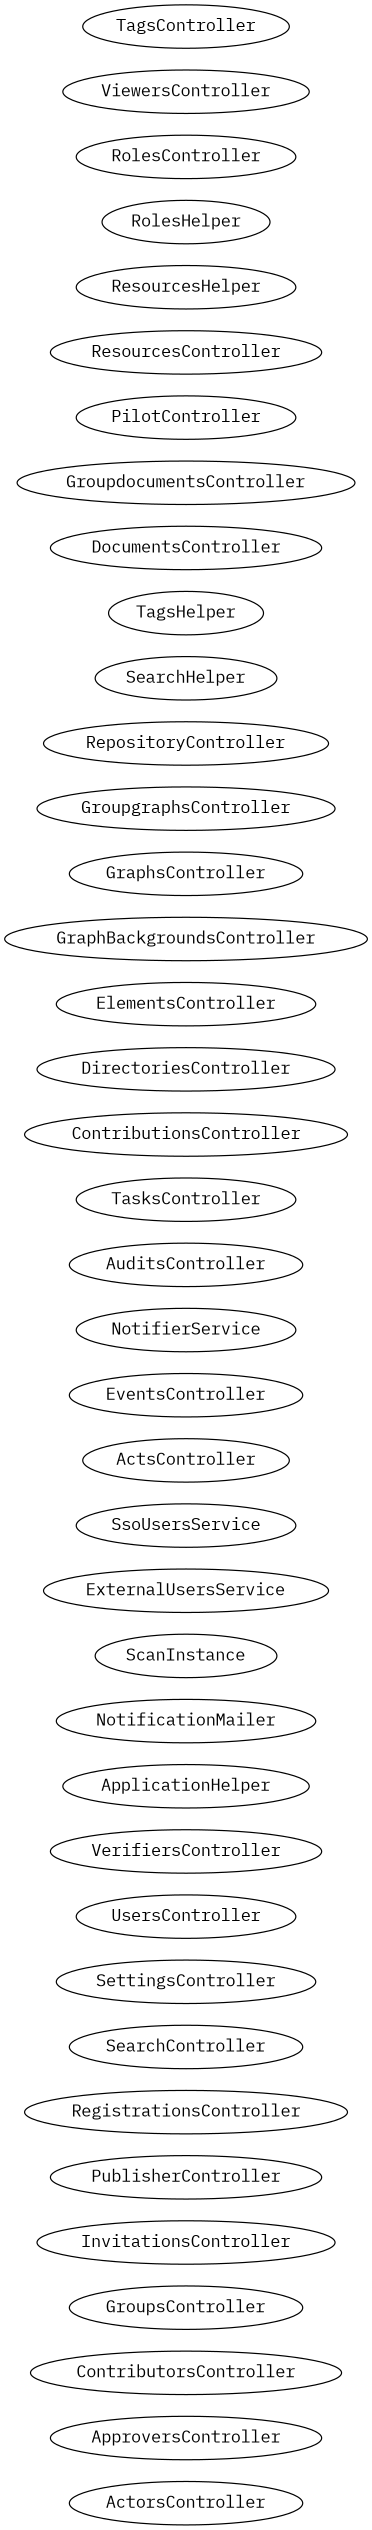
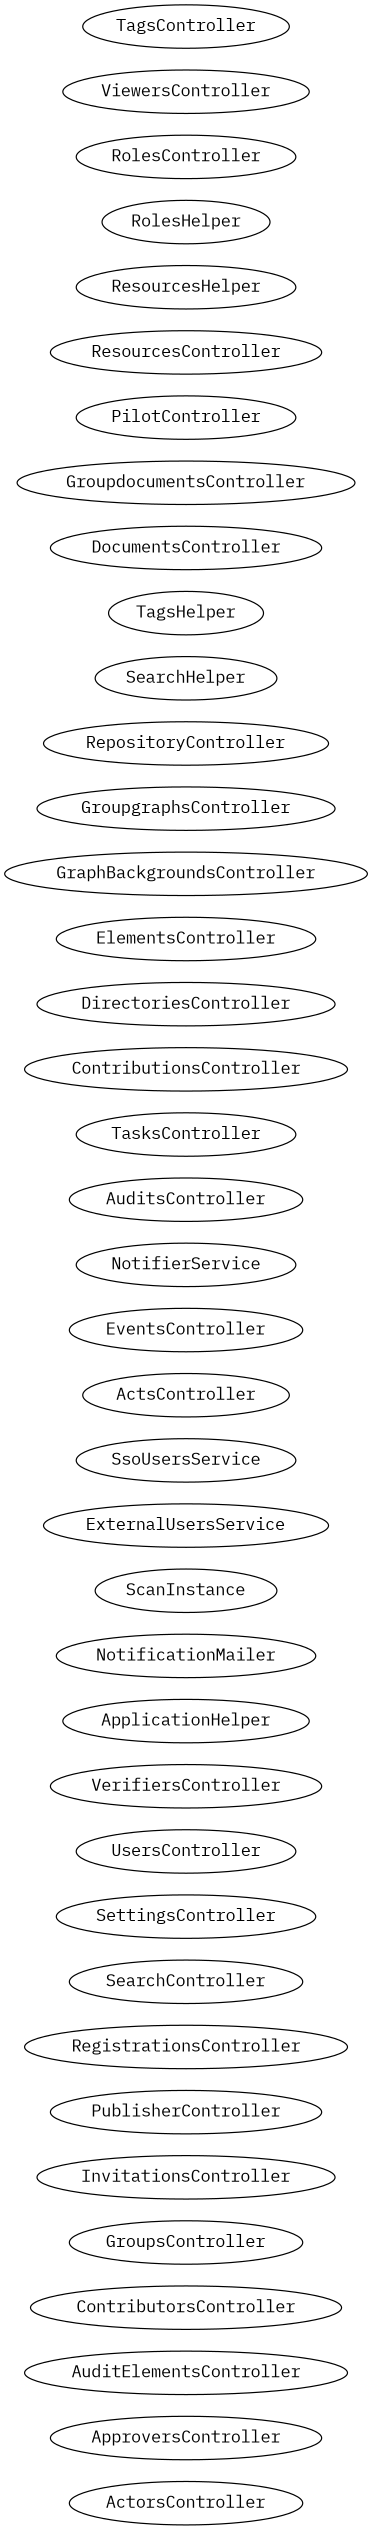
node "GraphsController": removed
node "AuditElementsController": added
